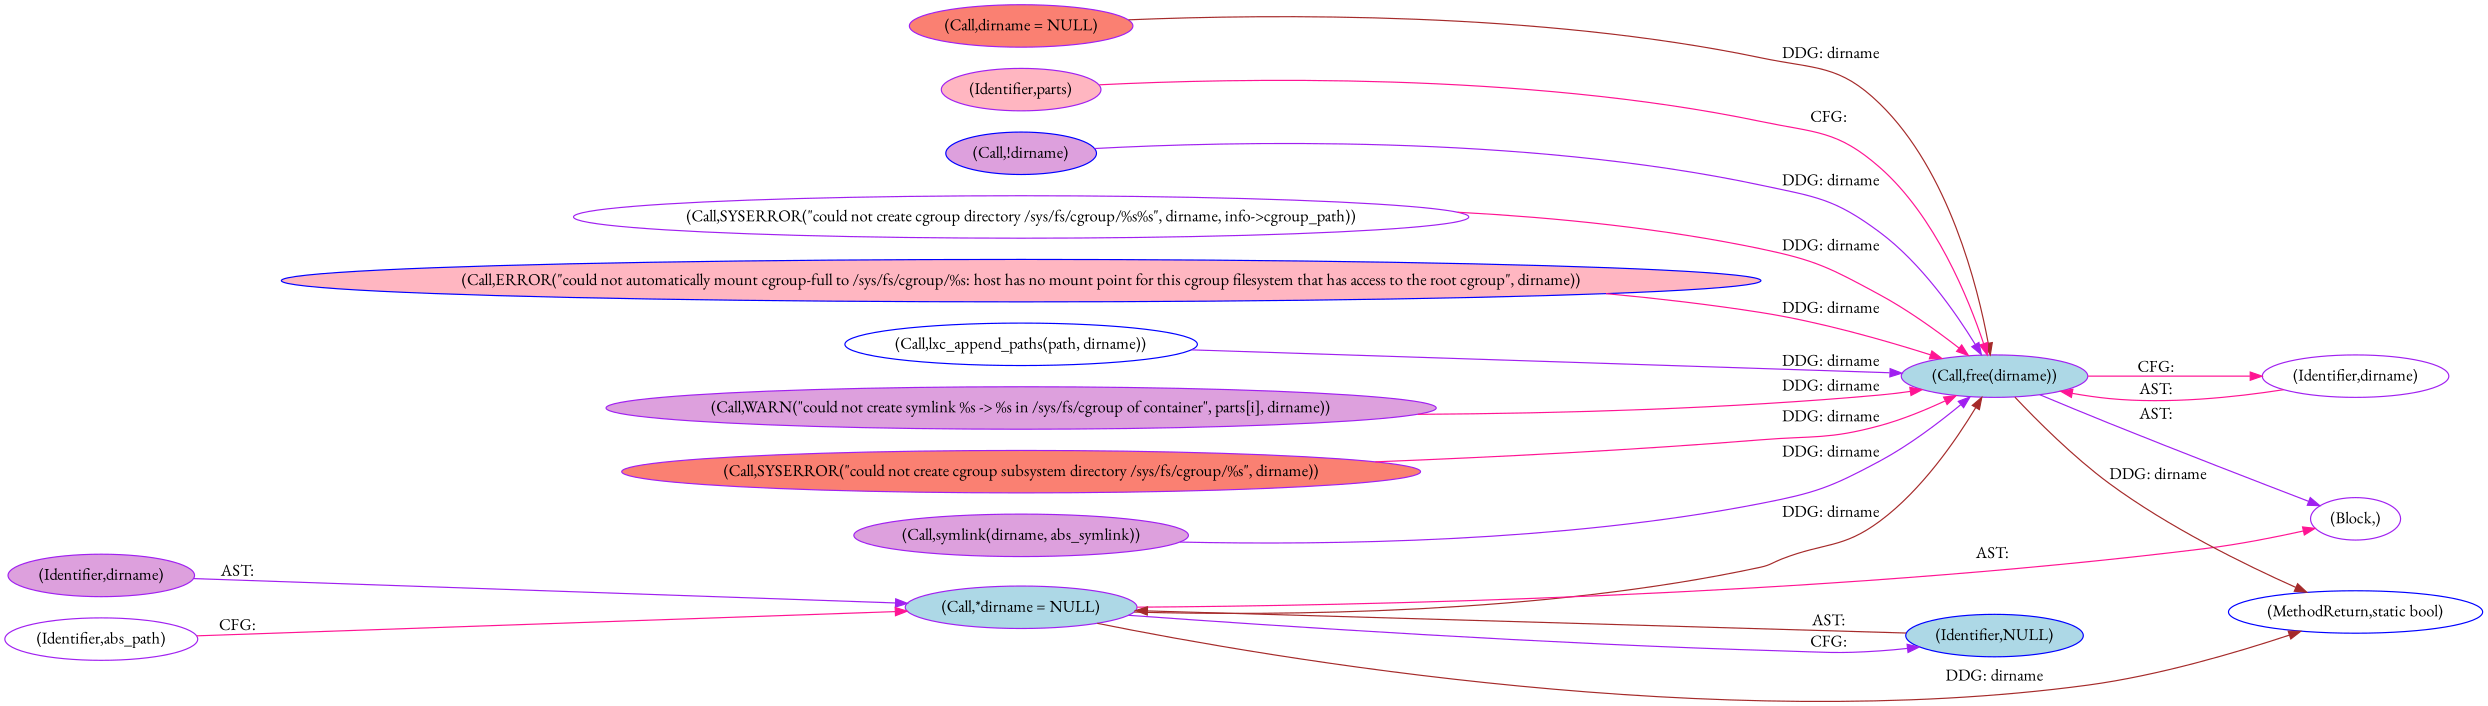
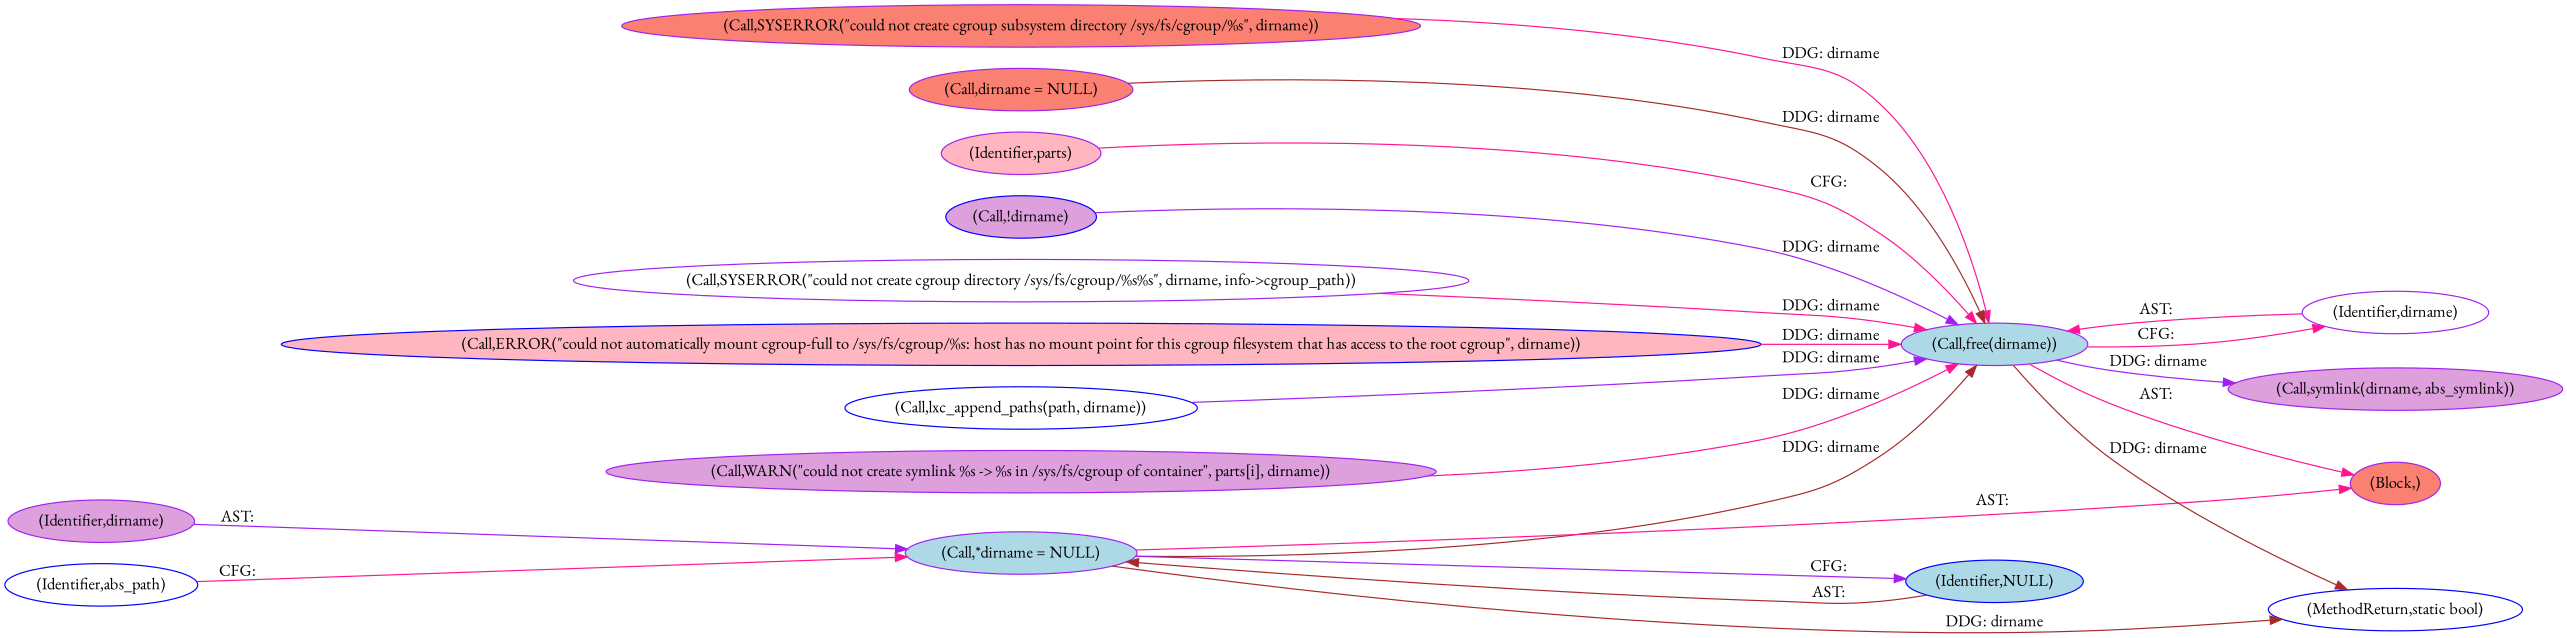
edge "(Call,free(dirname))" -> "(Block,)": color purple -> deeppink
node "(Block,)": fillcolor white -> salmon
edge "(Call,symlink(dirname, abs_symlink))" -> "(Call,free(dirname))": reversed
node "(Identifier,abs_path)": color purple -> blue
